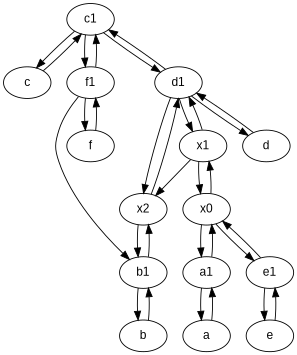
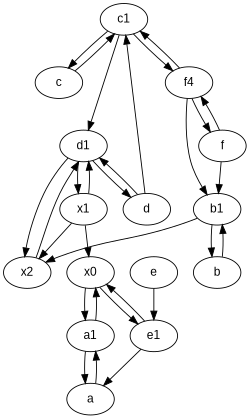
edge "d1" -> "c1": now "d" -> "c1"
node "f1": label "f1" -> "f4"
edge "x0" -> "x1": removed
edge "x2" -> "b1": now "f" -> "b1"
edge "e1" -> "e": now "e1" -> "a"
